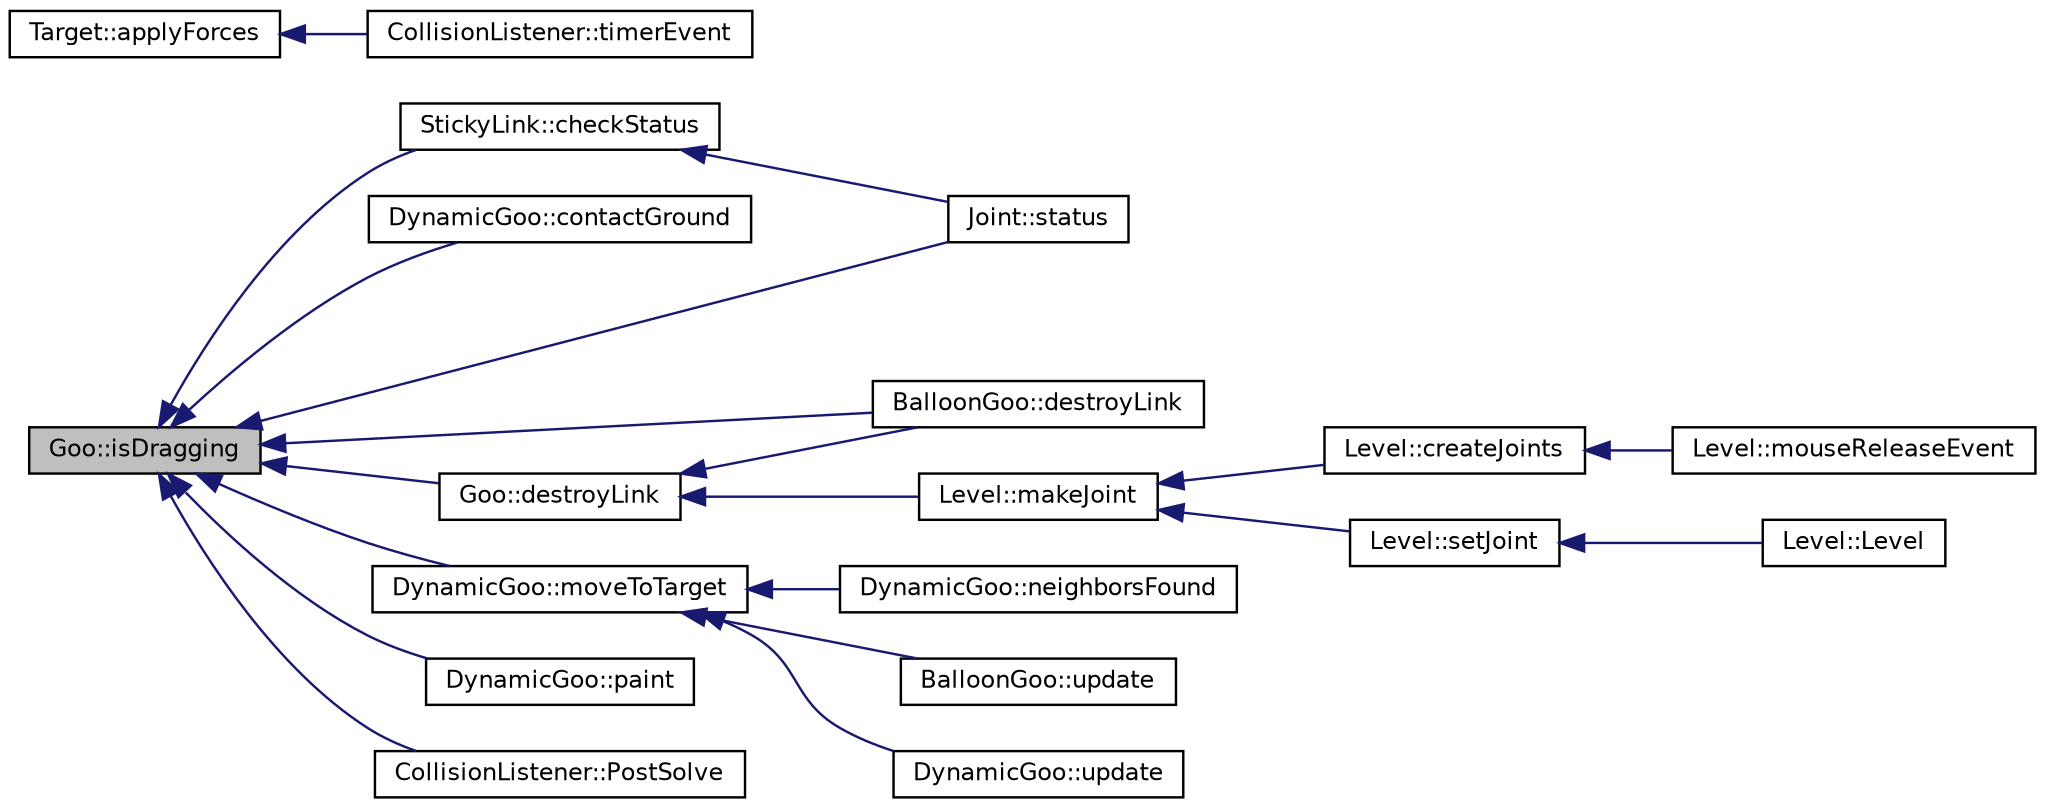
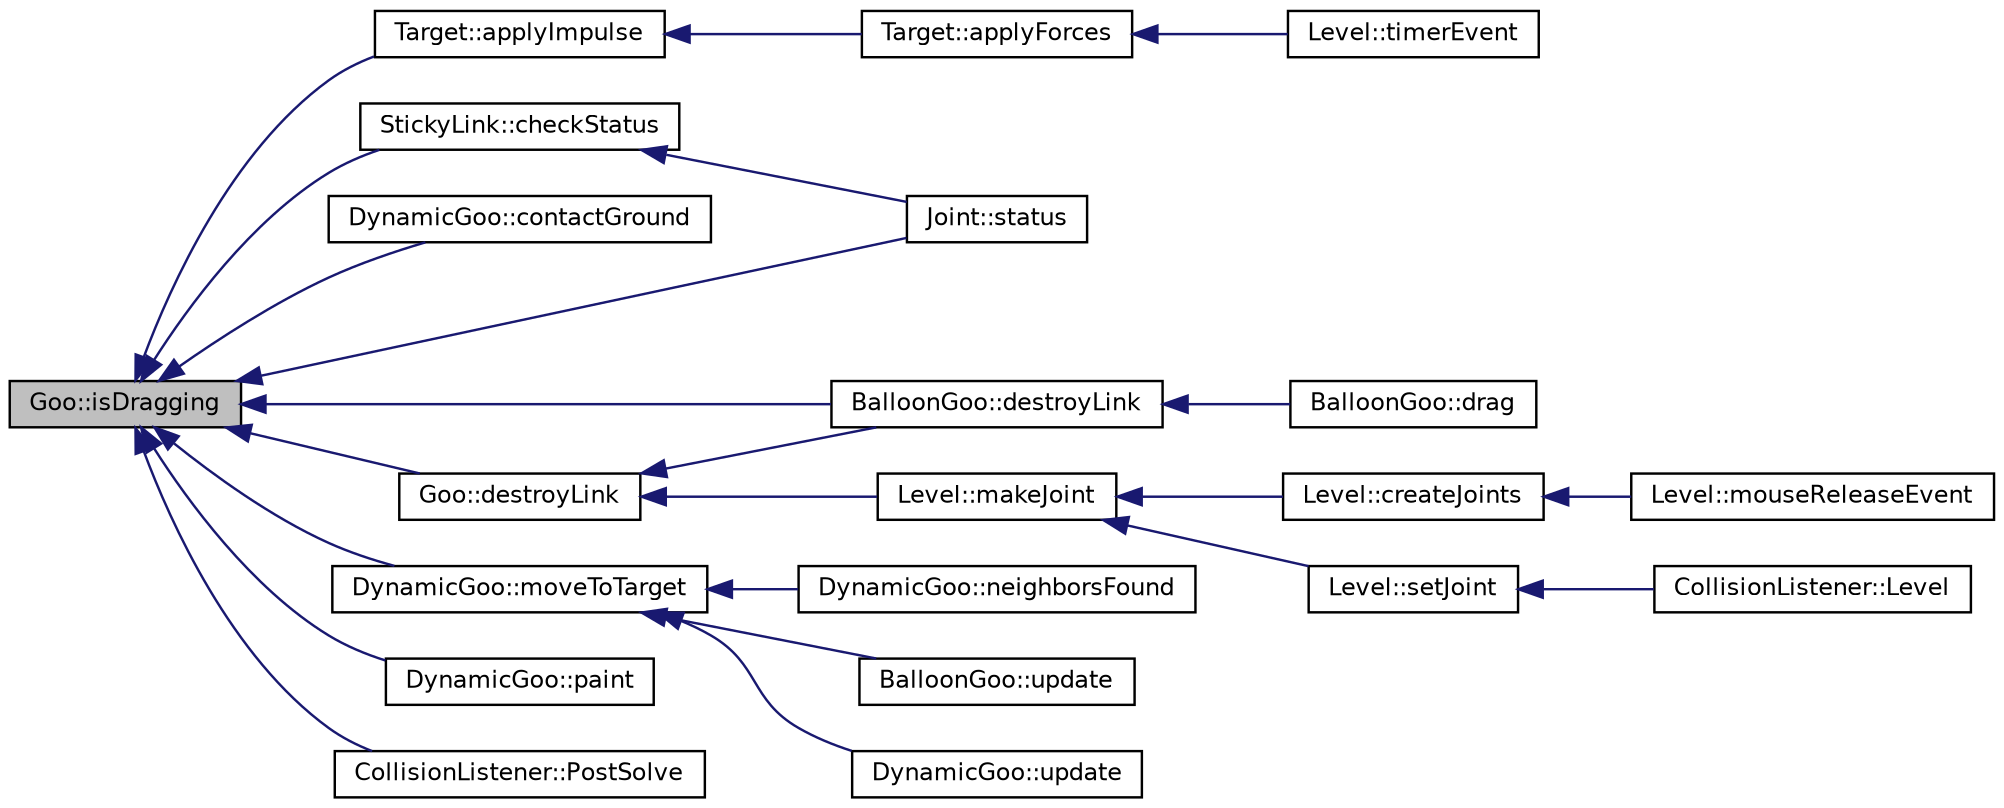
node "Target::applyImpulse": added
node "CollisionListener::timerEvent": label "CollisionListener::timerEvent" -> "Level::timerEvent"
node "BalloonGoo::drag": added
node "Level::Level": label "Level::Level" -> "CollisionListener::Level"
